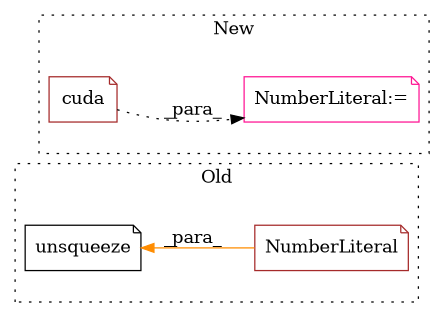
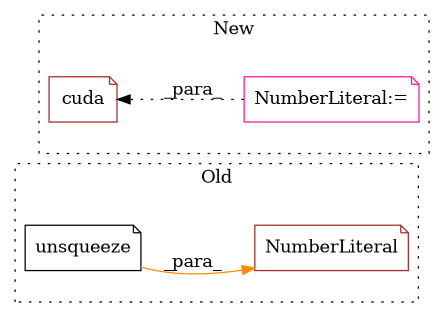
edge "cuda" -> "NumberLiteral:=": reversed
edge "NumberLiteral" -> "unsqueeze": reversed
